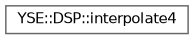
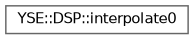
node "YSE::DSP::interpolate4": label "YSE::DSP::interpolate4" -> "YSE::DSP::interpolate0"
